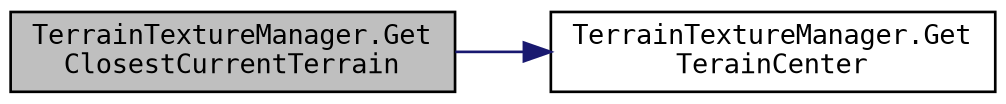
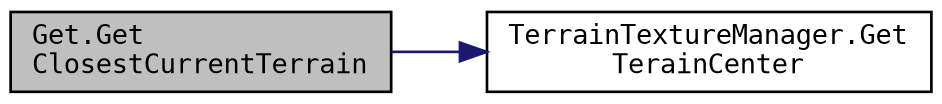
node "TerrainTextureManager.Get ClosestCurrentTerrain": label "TerrainTextureManager.Get ClosestCurrentTerrain" -> "Get.Get ClosestCurrentTerrain"
